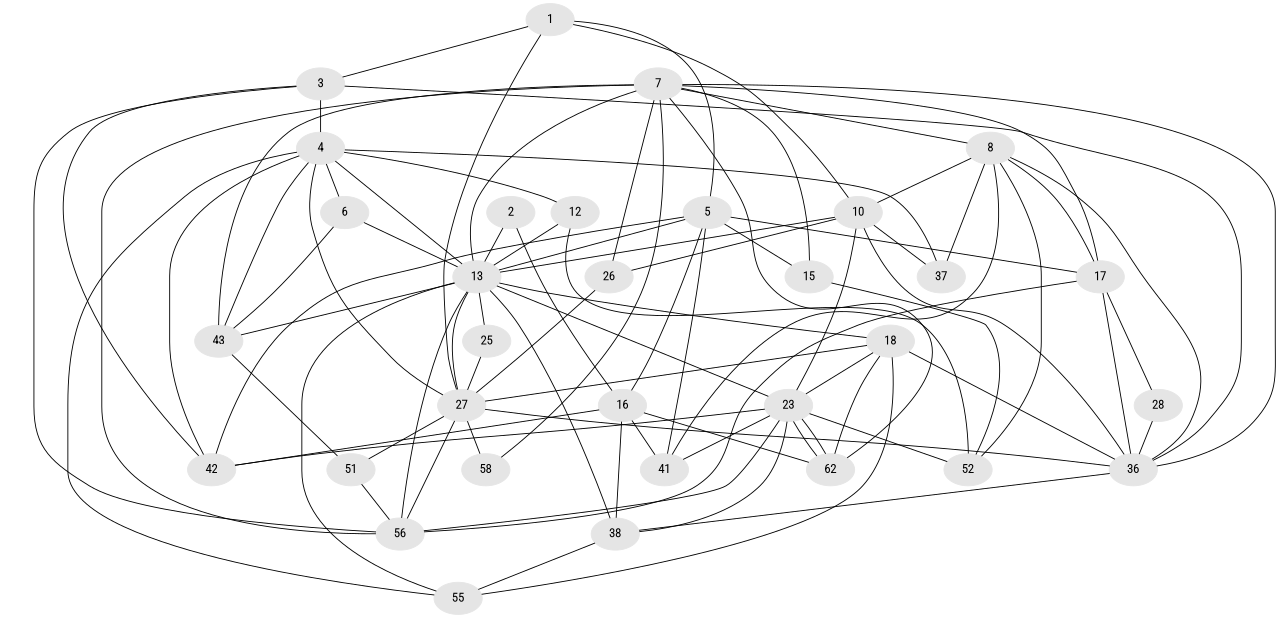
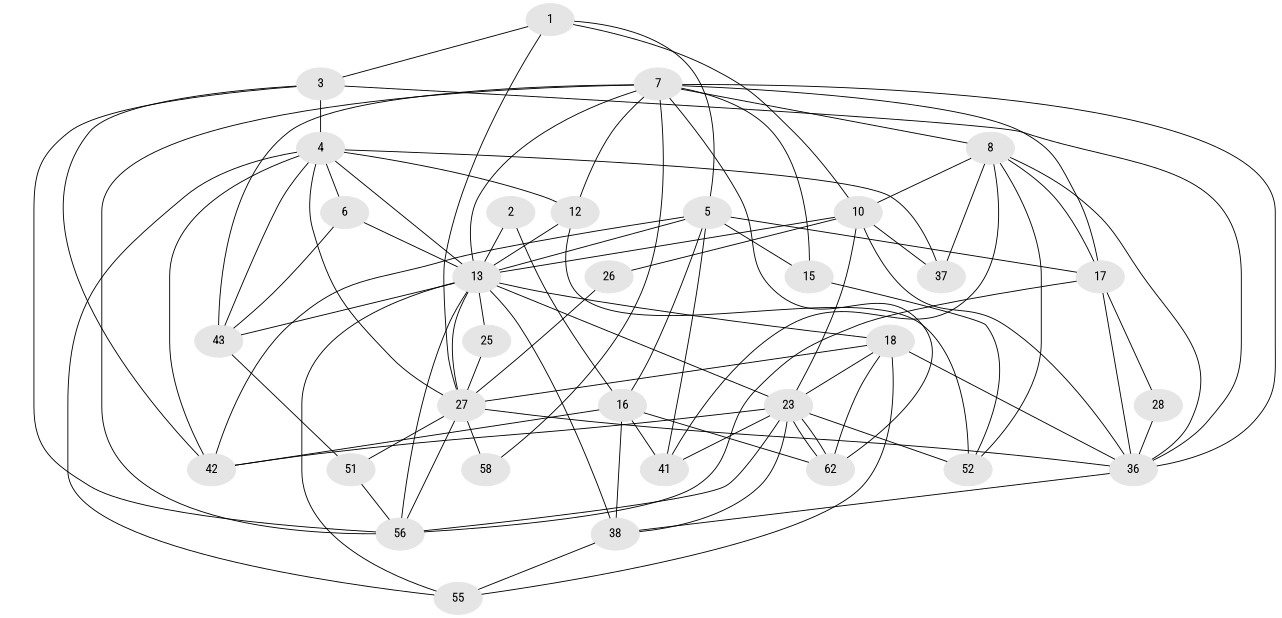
edge "7" -- "26": now "7" -- "12"
